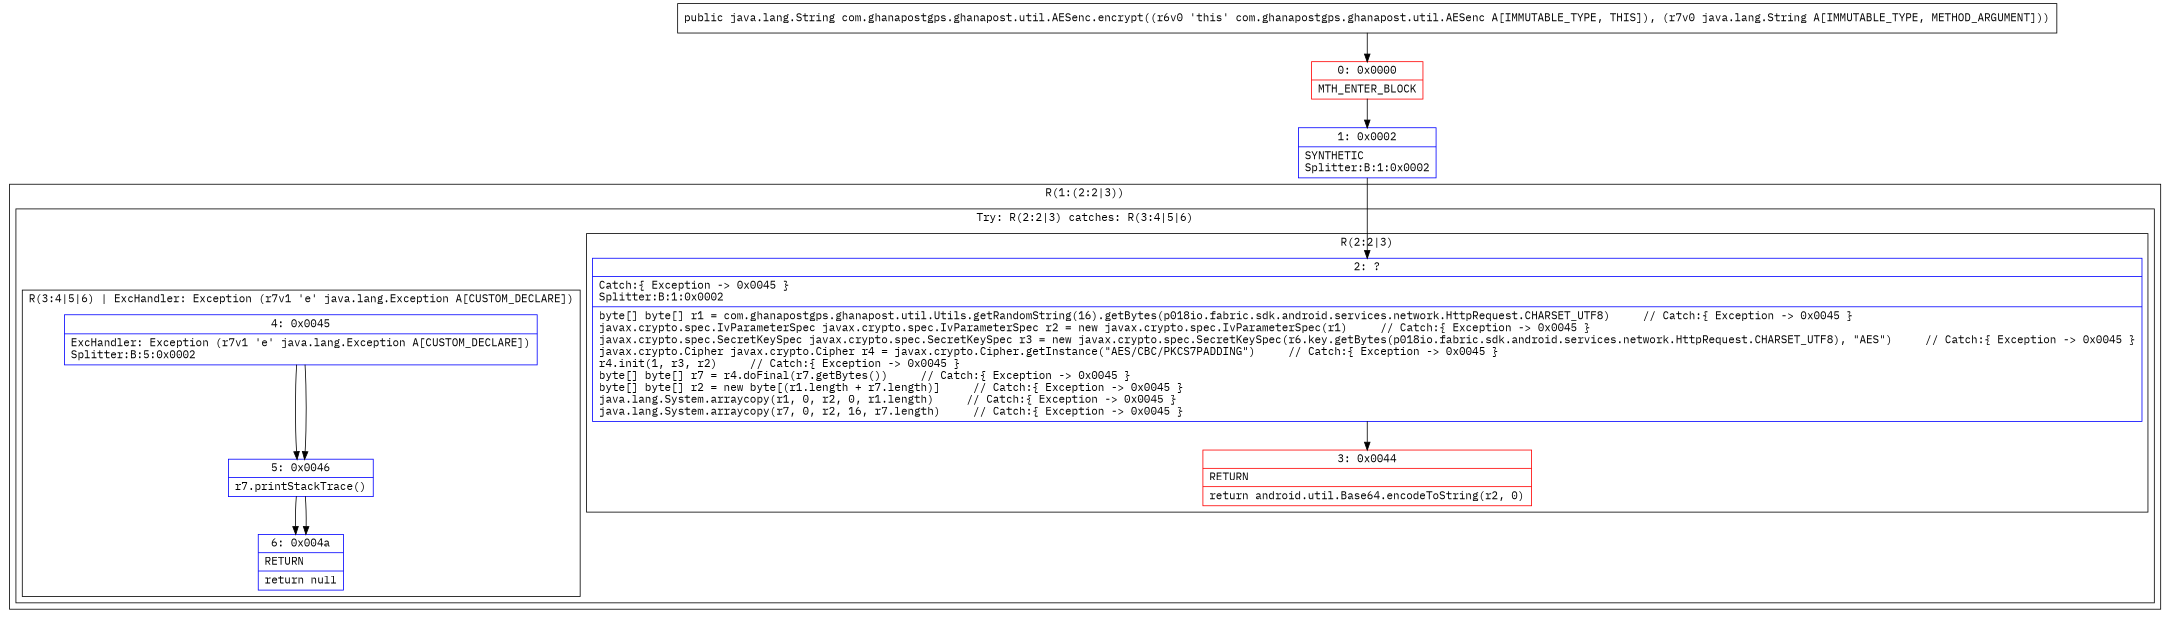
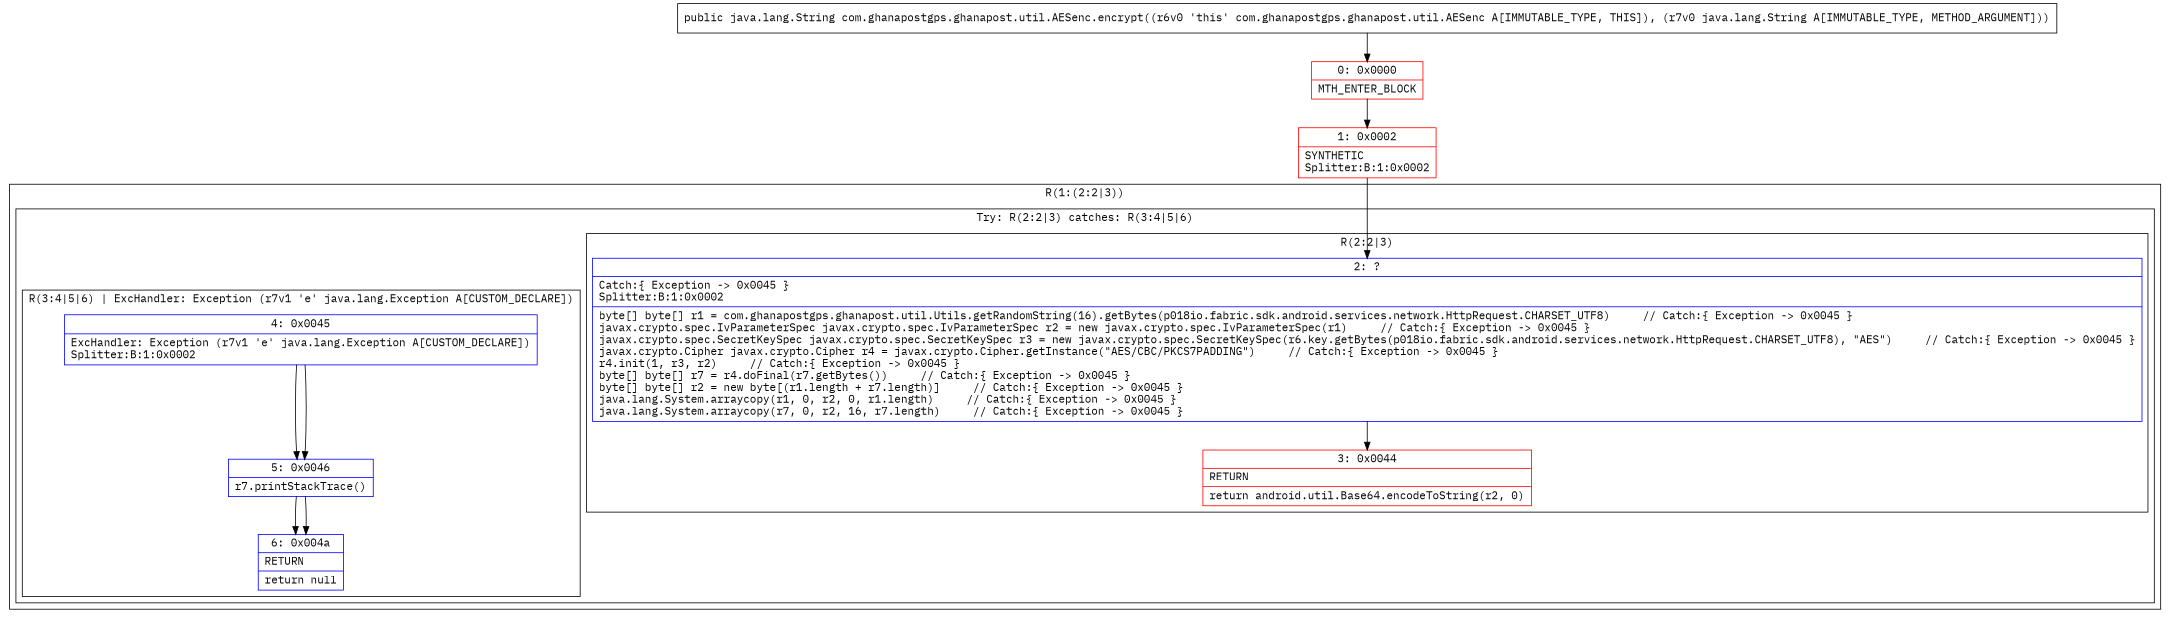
node "1: 0x0002": color blue -> red
node "4: 0x0045": text "Splitter:B:5:0x0002" -> "Splitter:B:1:0x0002"
